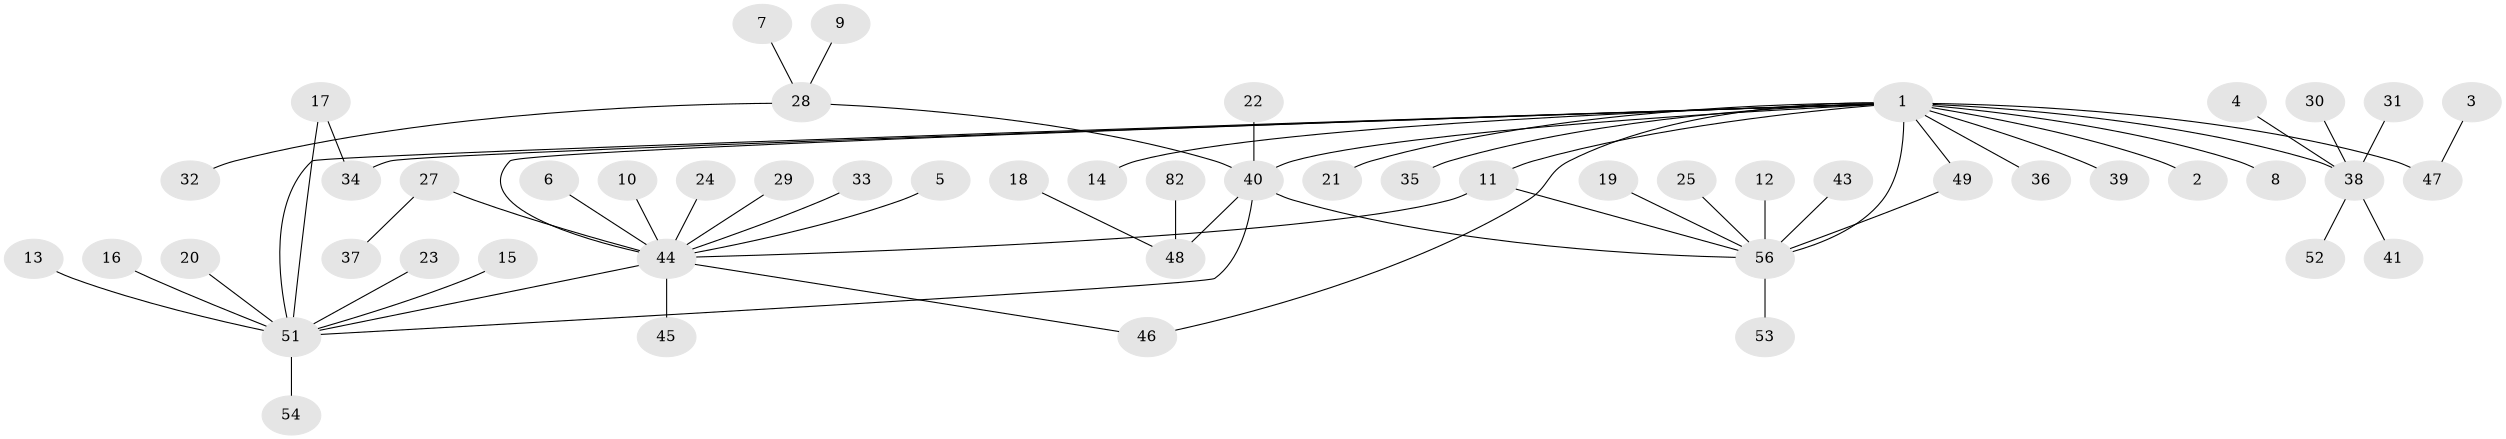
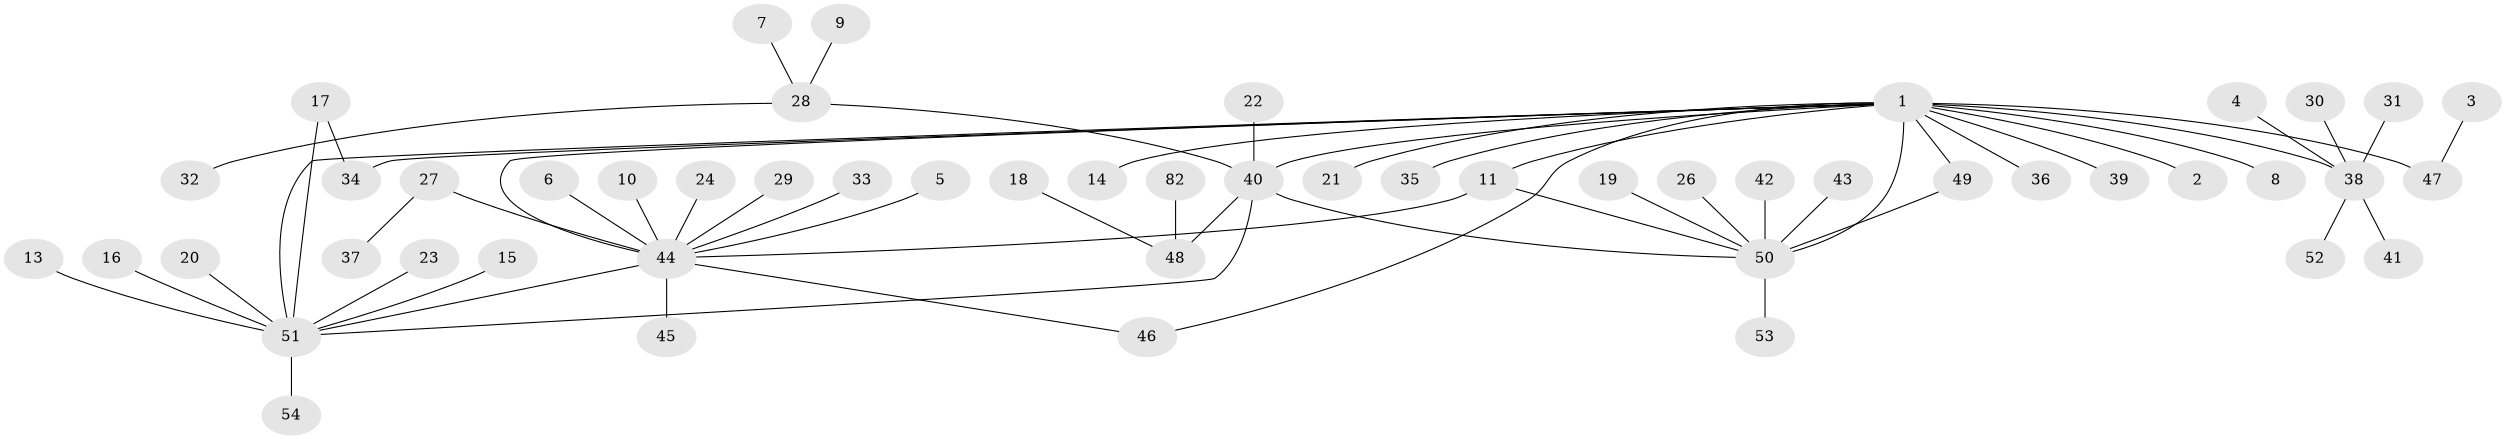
node "25": label "25" -> "26"
node "12": label "12" -> "42"
node "56": label "56" -> "50"
